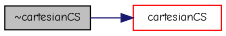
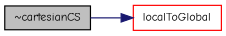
node "cartesianCS": label "cartesianCS" -> "localToGlobal"
